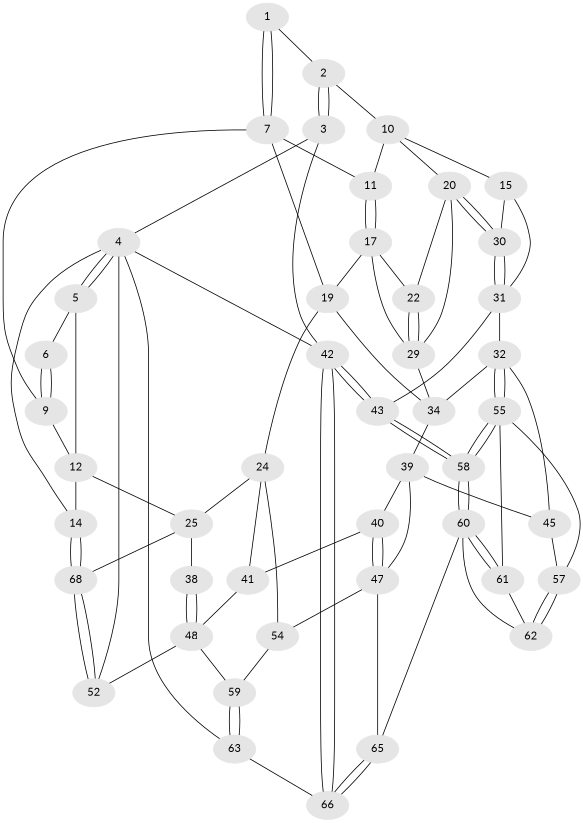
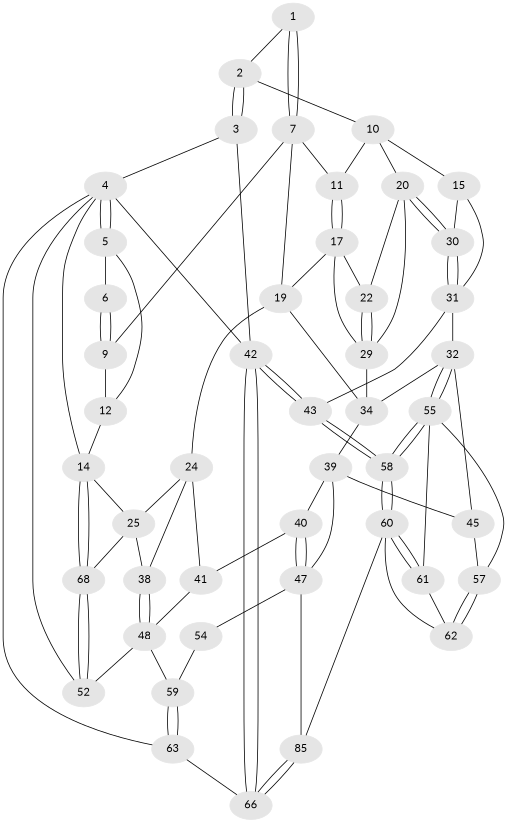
edge "12" -- "25": now "14" -- "25"
edge "24" -- "54": now "24" -- "38"
node "65": label "65" -> "85"
